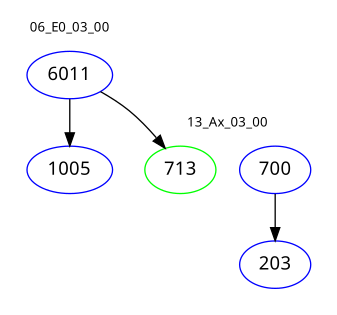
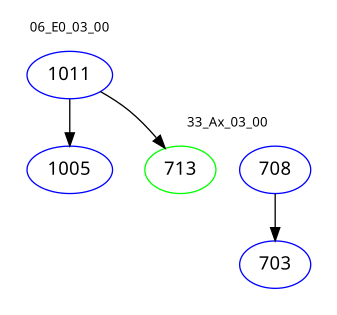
node "6011": label "6011" -> "1011"
cluster "13_Ax_03_00": label "13_Ax_03_00" -> "33_Ax_03_00"
node "700": label "700" -> "708"
node "203": label "203" -> "703"
